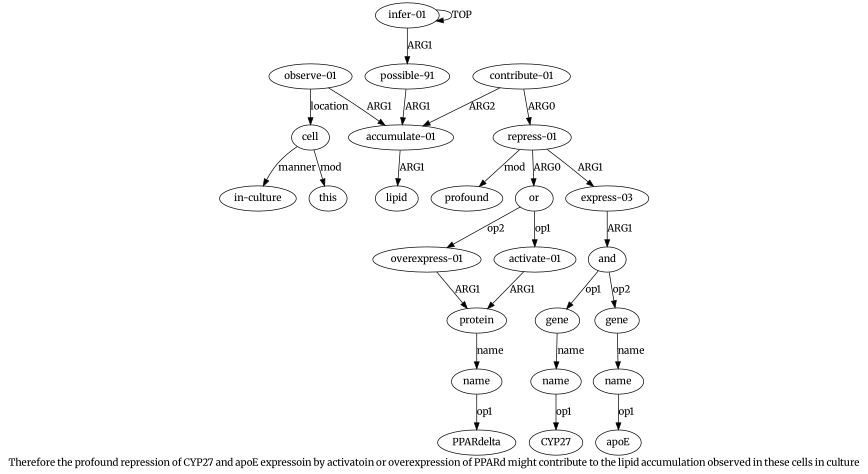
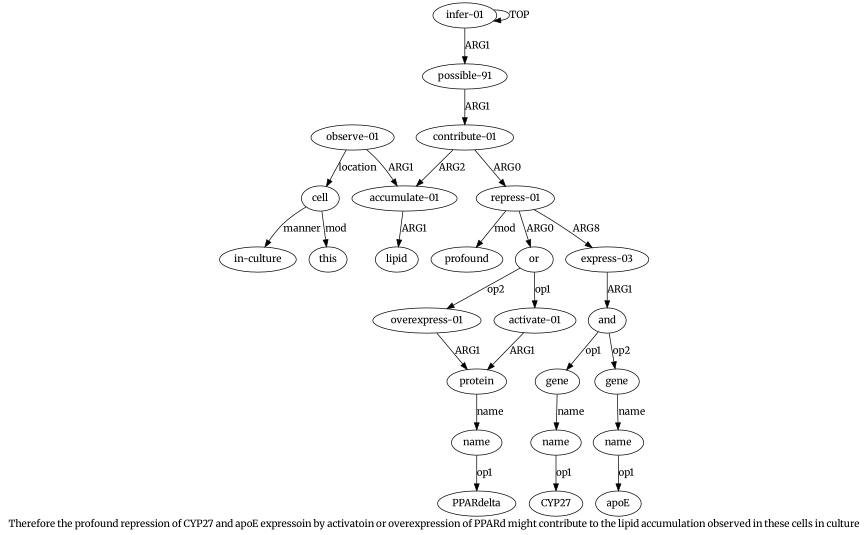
edge "possible-91" -> "accumulate-01": now "possible-91" -> "contribute-01"
edge "repress-01" -> "express-03": label "ARG1" -> "ARG8"
